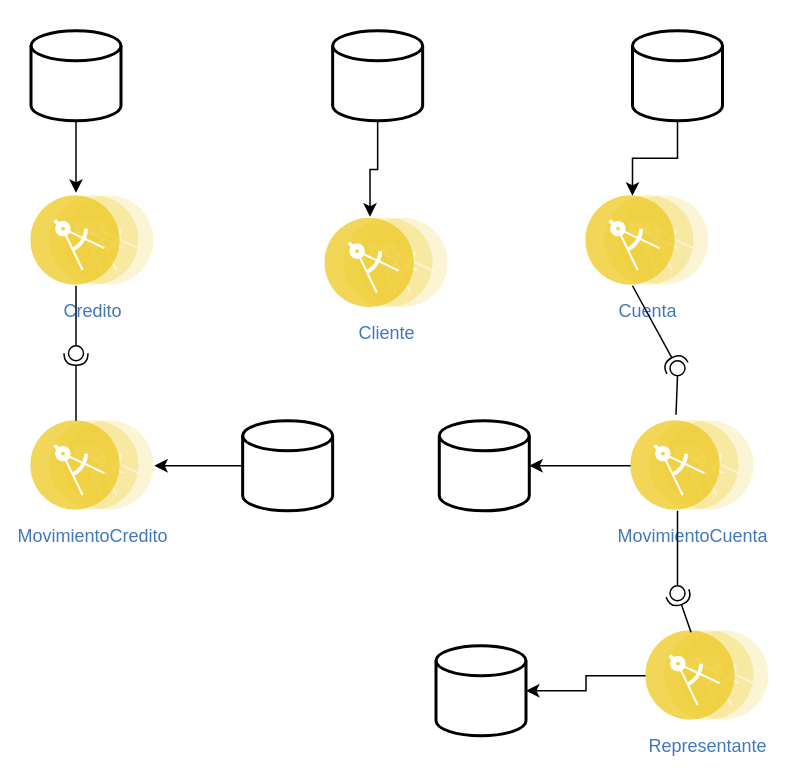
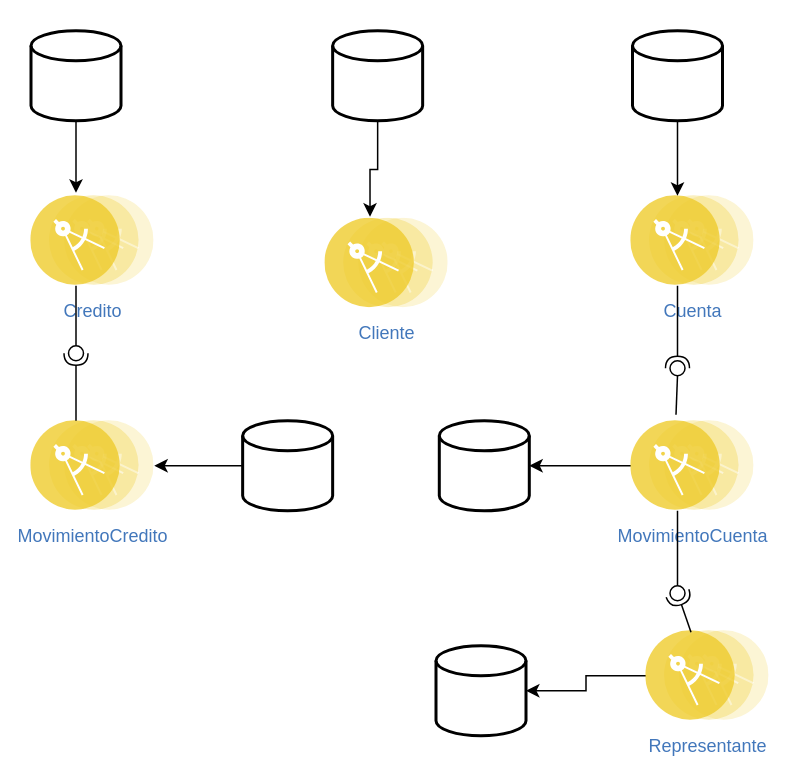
node "Cuenta": moved (647, 241) -> (692, 241)
